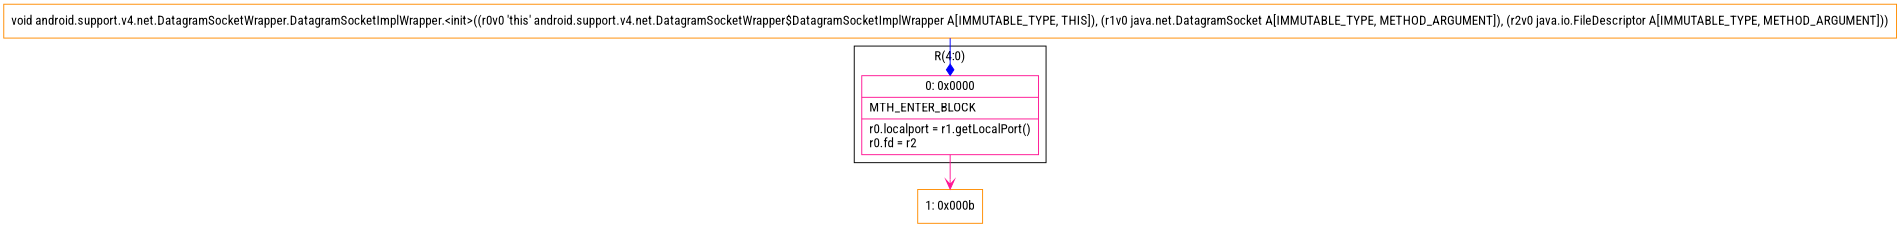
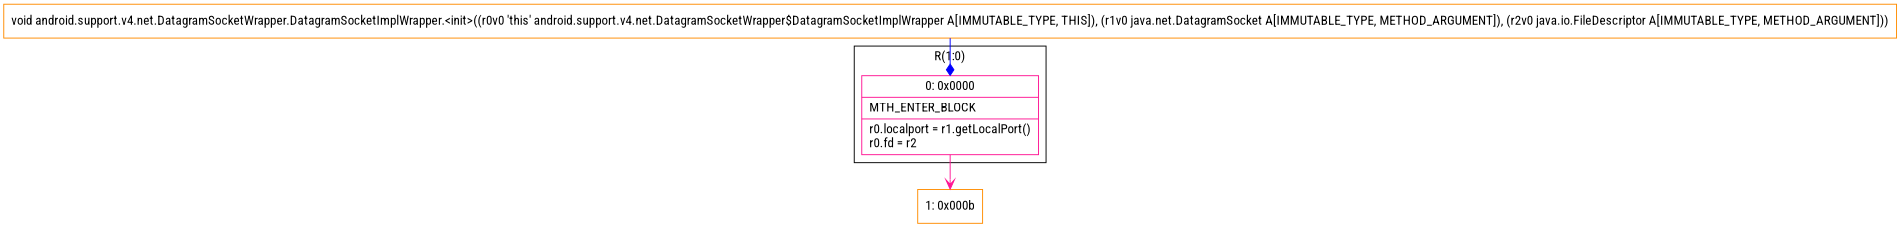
cluster "R(4:0)": label "R(4:0)" -> "R(1:0)"
